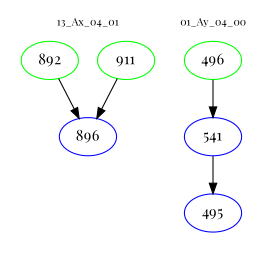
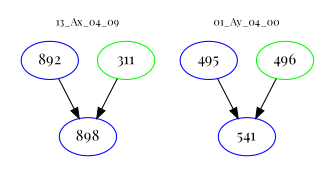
cluster "13_Ax_04_01": label "13_Ax_04_01" -> "13_Ax_04_09"
node "892": color green -> blue
node "911": label "911" -> "311"
node "896": label "896" -> "898"
edge "541" -> "495": reversed
